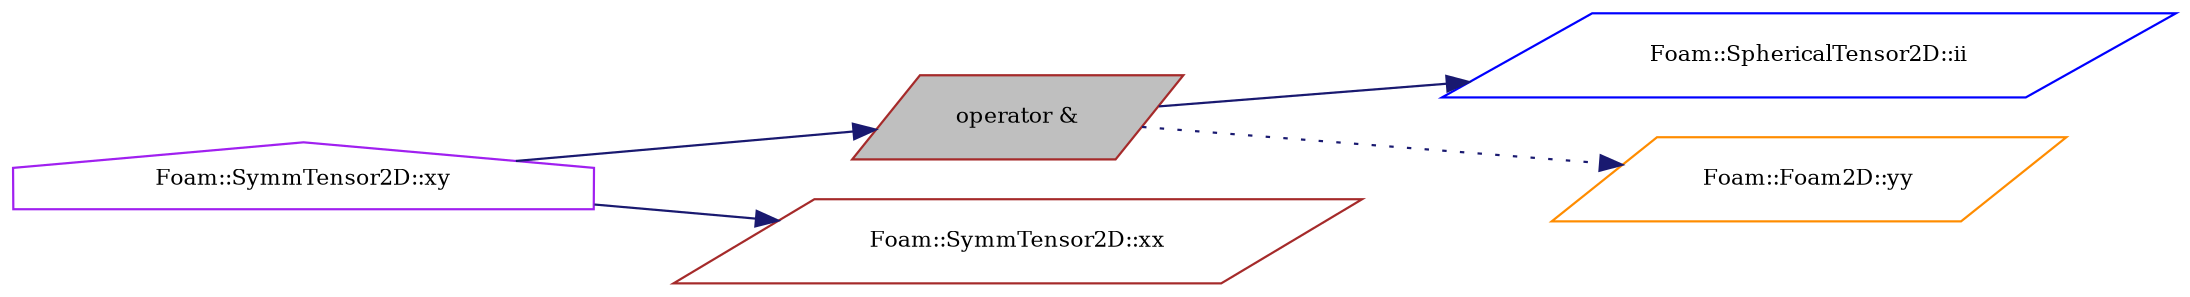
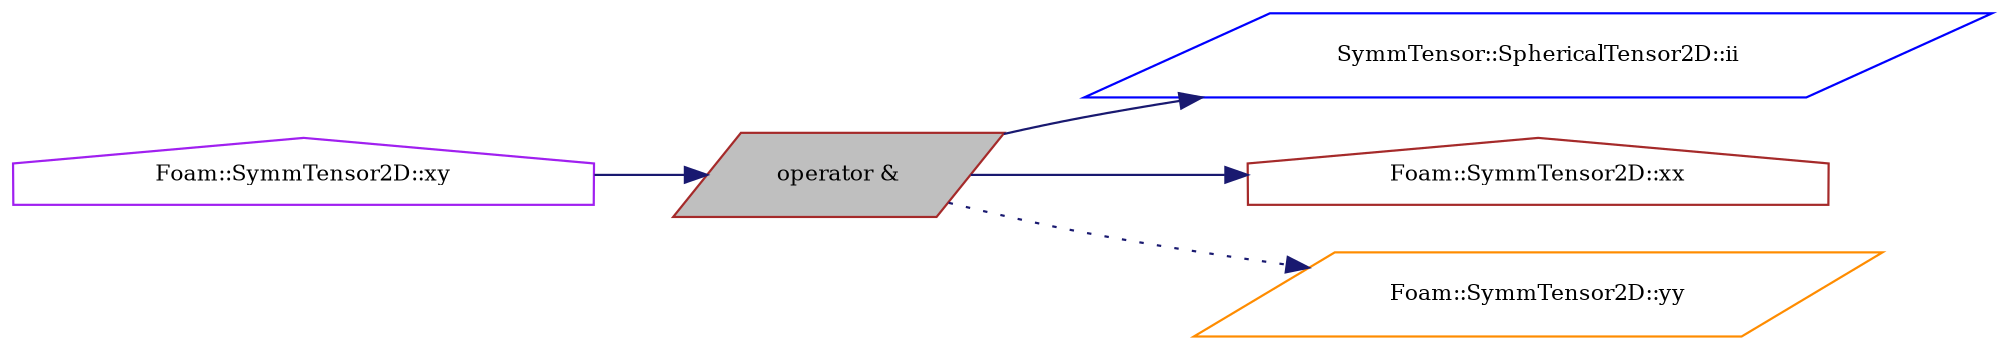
node "Foam::SphericalTensor2D::ii": label "Foam::SphericalTensor2D::ii" -> "SymmTensor::SphericalTensor2D::ii"
node "Foam::Foam2D::yy": label "Foam::Foam2D::yy" -> "Foam::SymmTensor2D::yy"
edge "Foam::SymmTensor2D::xy" -> "Foam::SymmTensor2D::xx": now "operator &" -> "Foam::SymmTensor2D::xx"
node "Foam::SymmTensor2D::xx": shape parallelogram -> house
